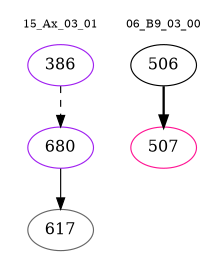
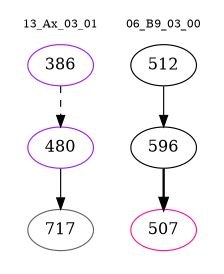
cluster "15_Ax_03_01": label "15_Ax_03_01" -> "13_Ax_03_01"
node "512": added
node "506": label "506" -> "596"
node "680": label "680" -> "480"
node "617": label "617" -> "717"
